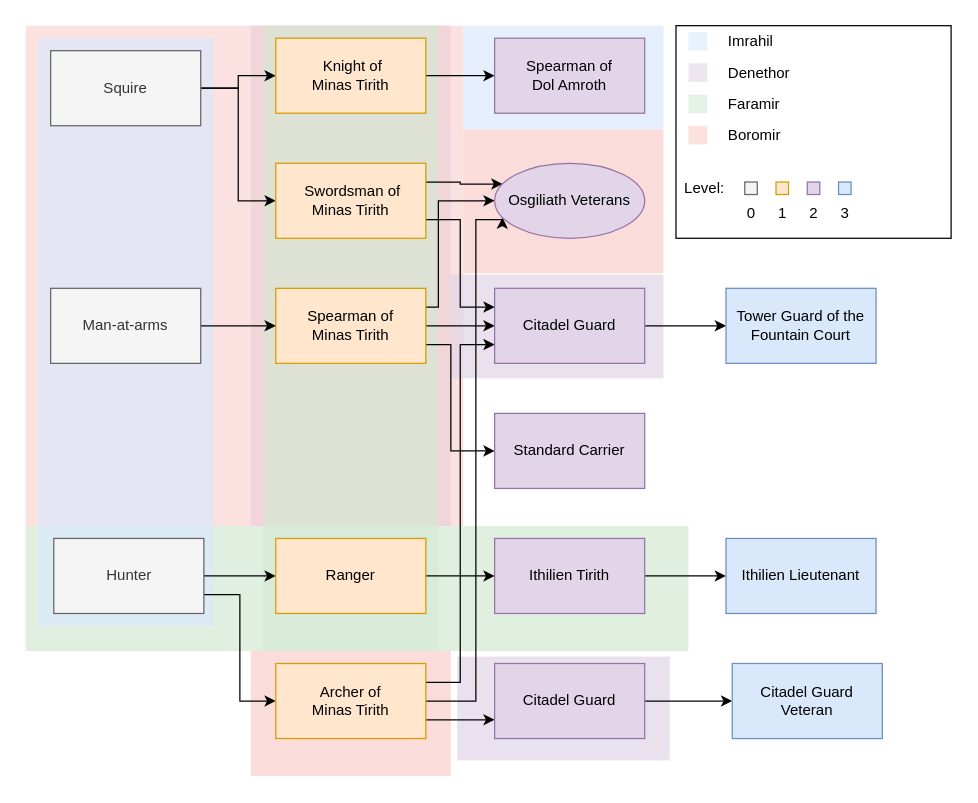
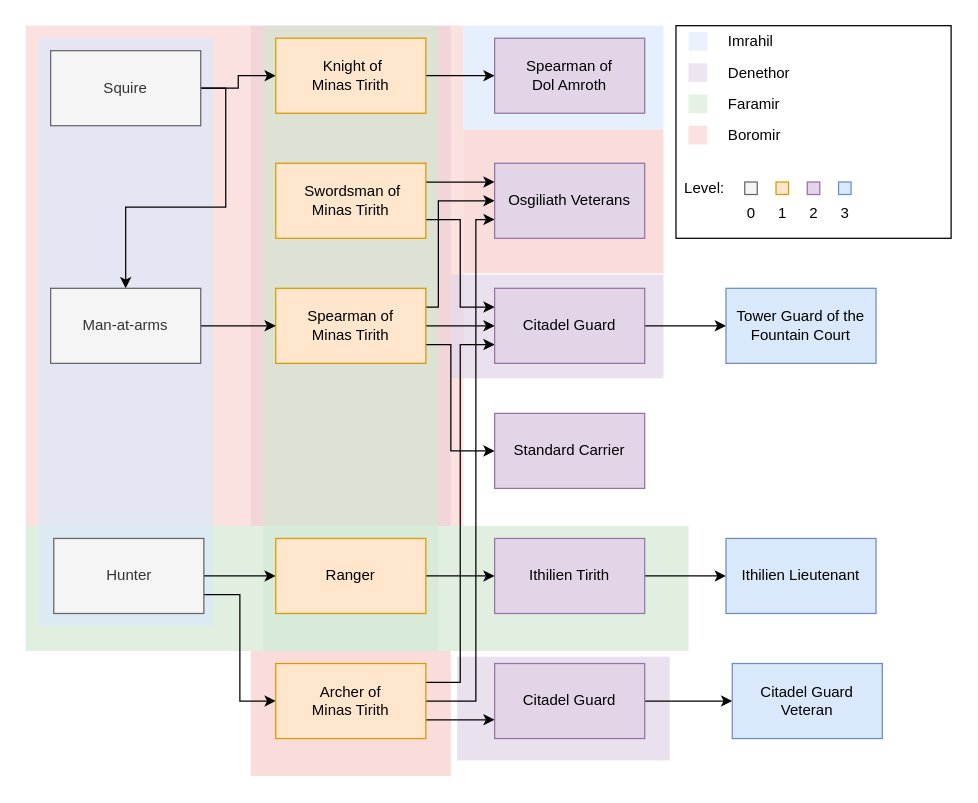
edge "Squire" -> "Swordsman of Minas Tirith": now "Squire" -> "Man-at-arms"
node "Osgiliath Veterans": shape ellipse -> rectangle
